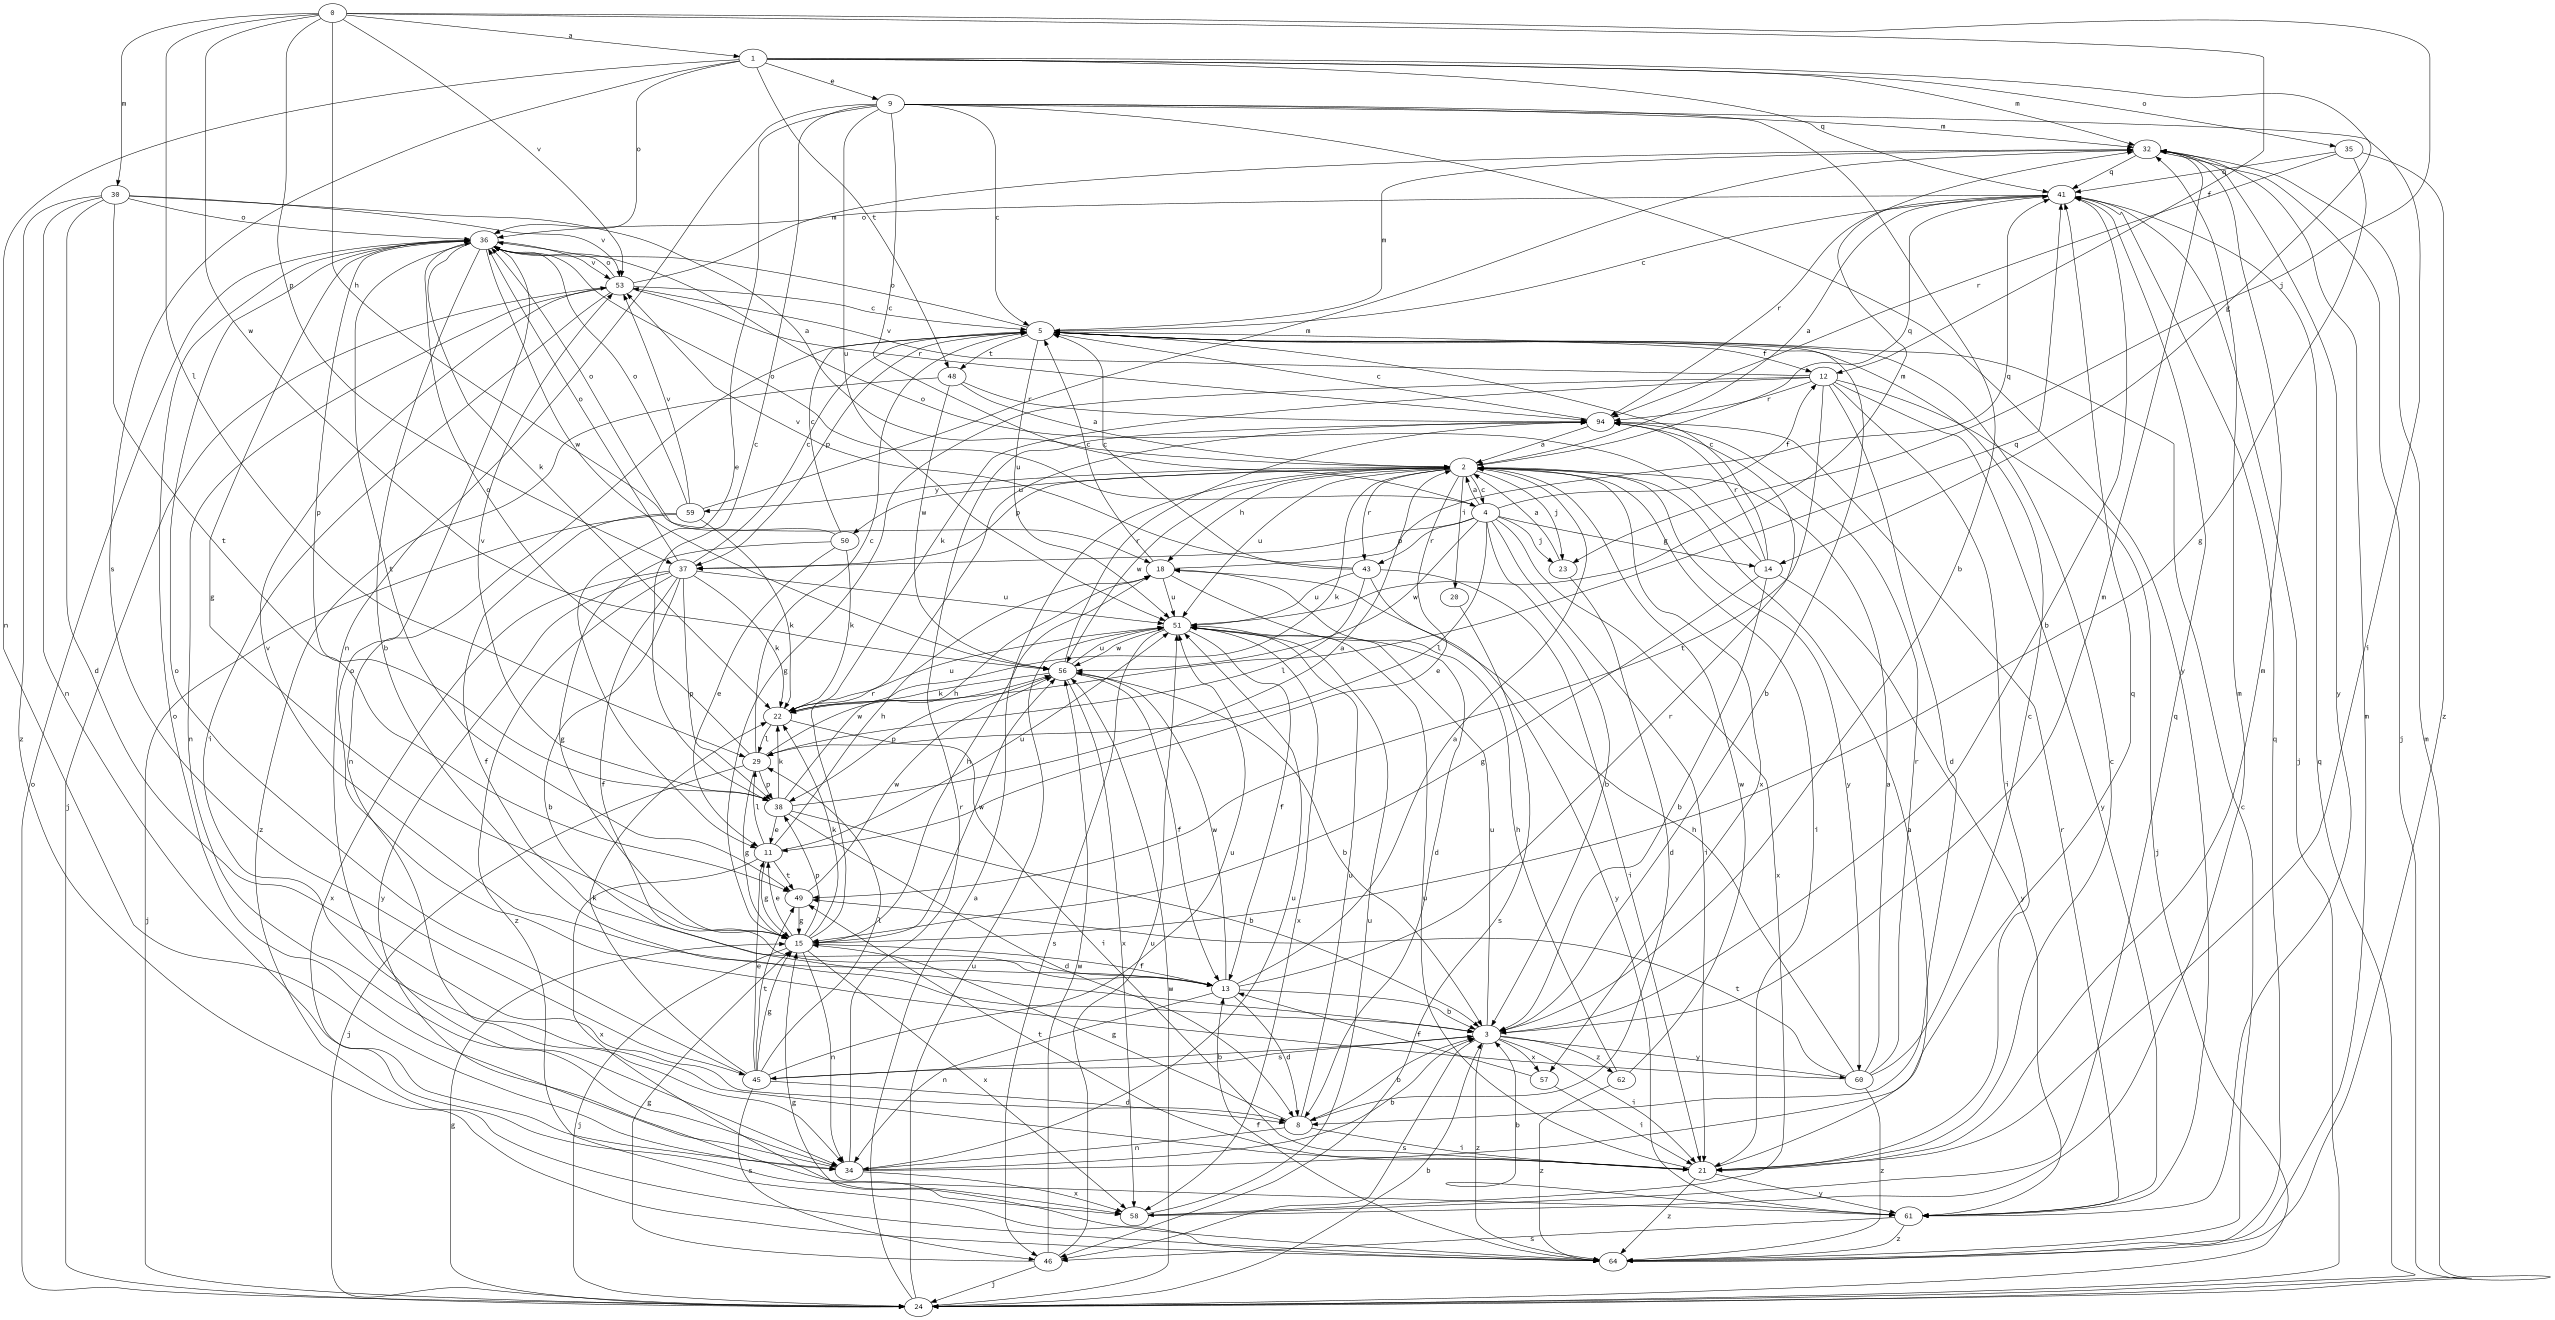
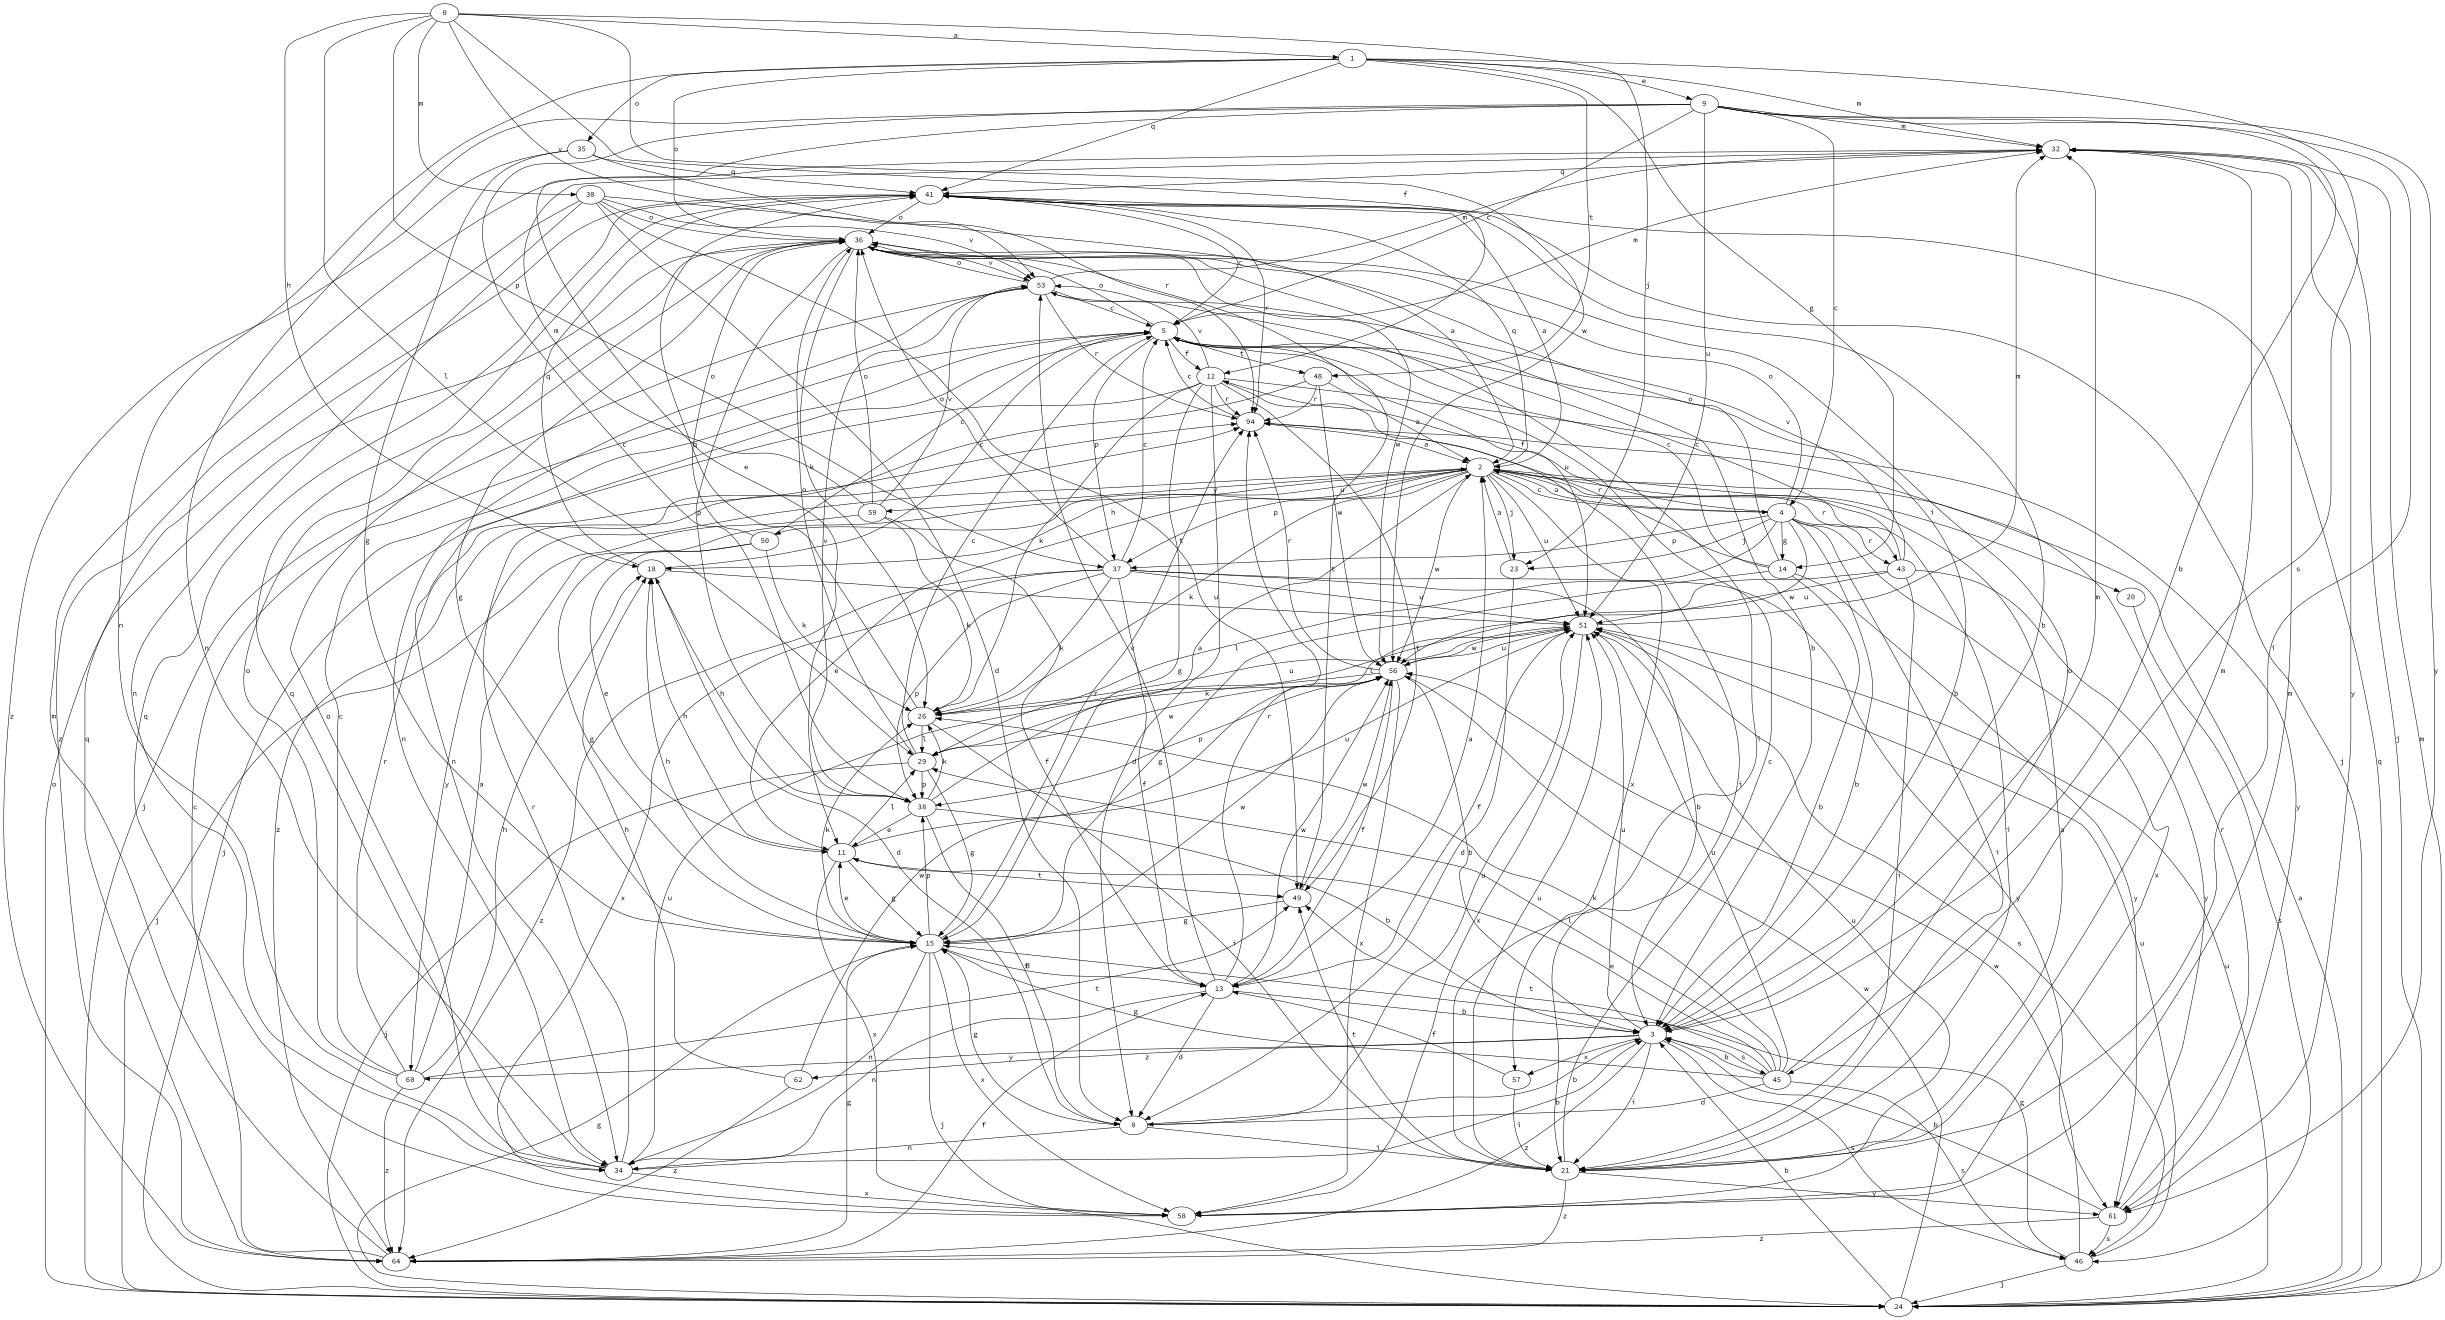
node "22": label "22" -> "26"
edge "62" -> "2": now "62" -> "56"
